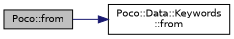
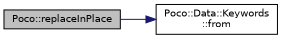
node "Poco::from": label "Poco::from" -> "Poco::replaceInPlace"
